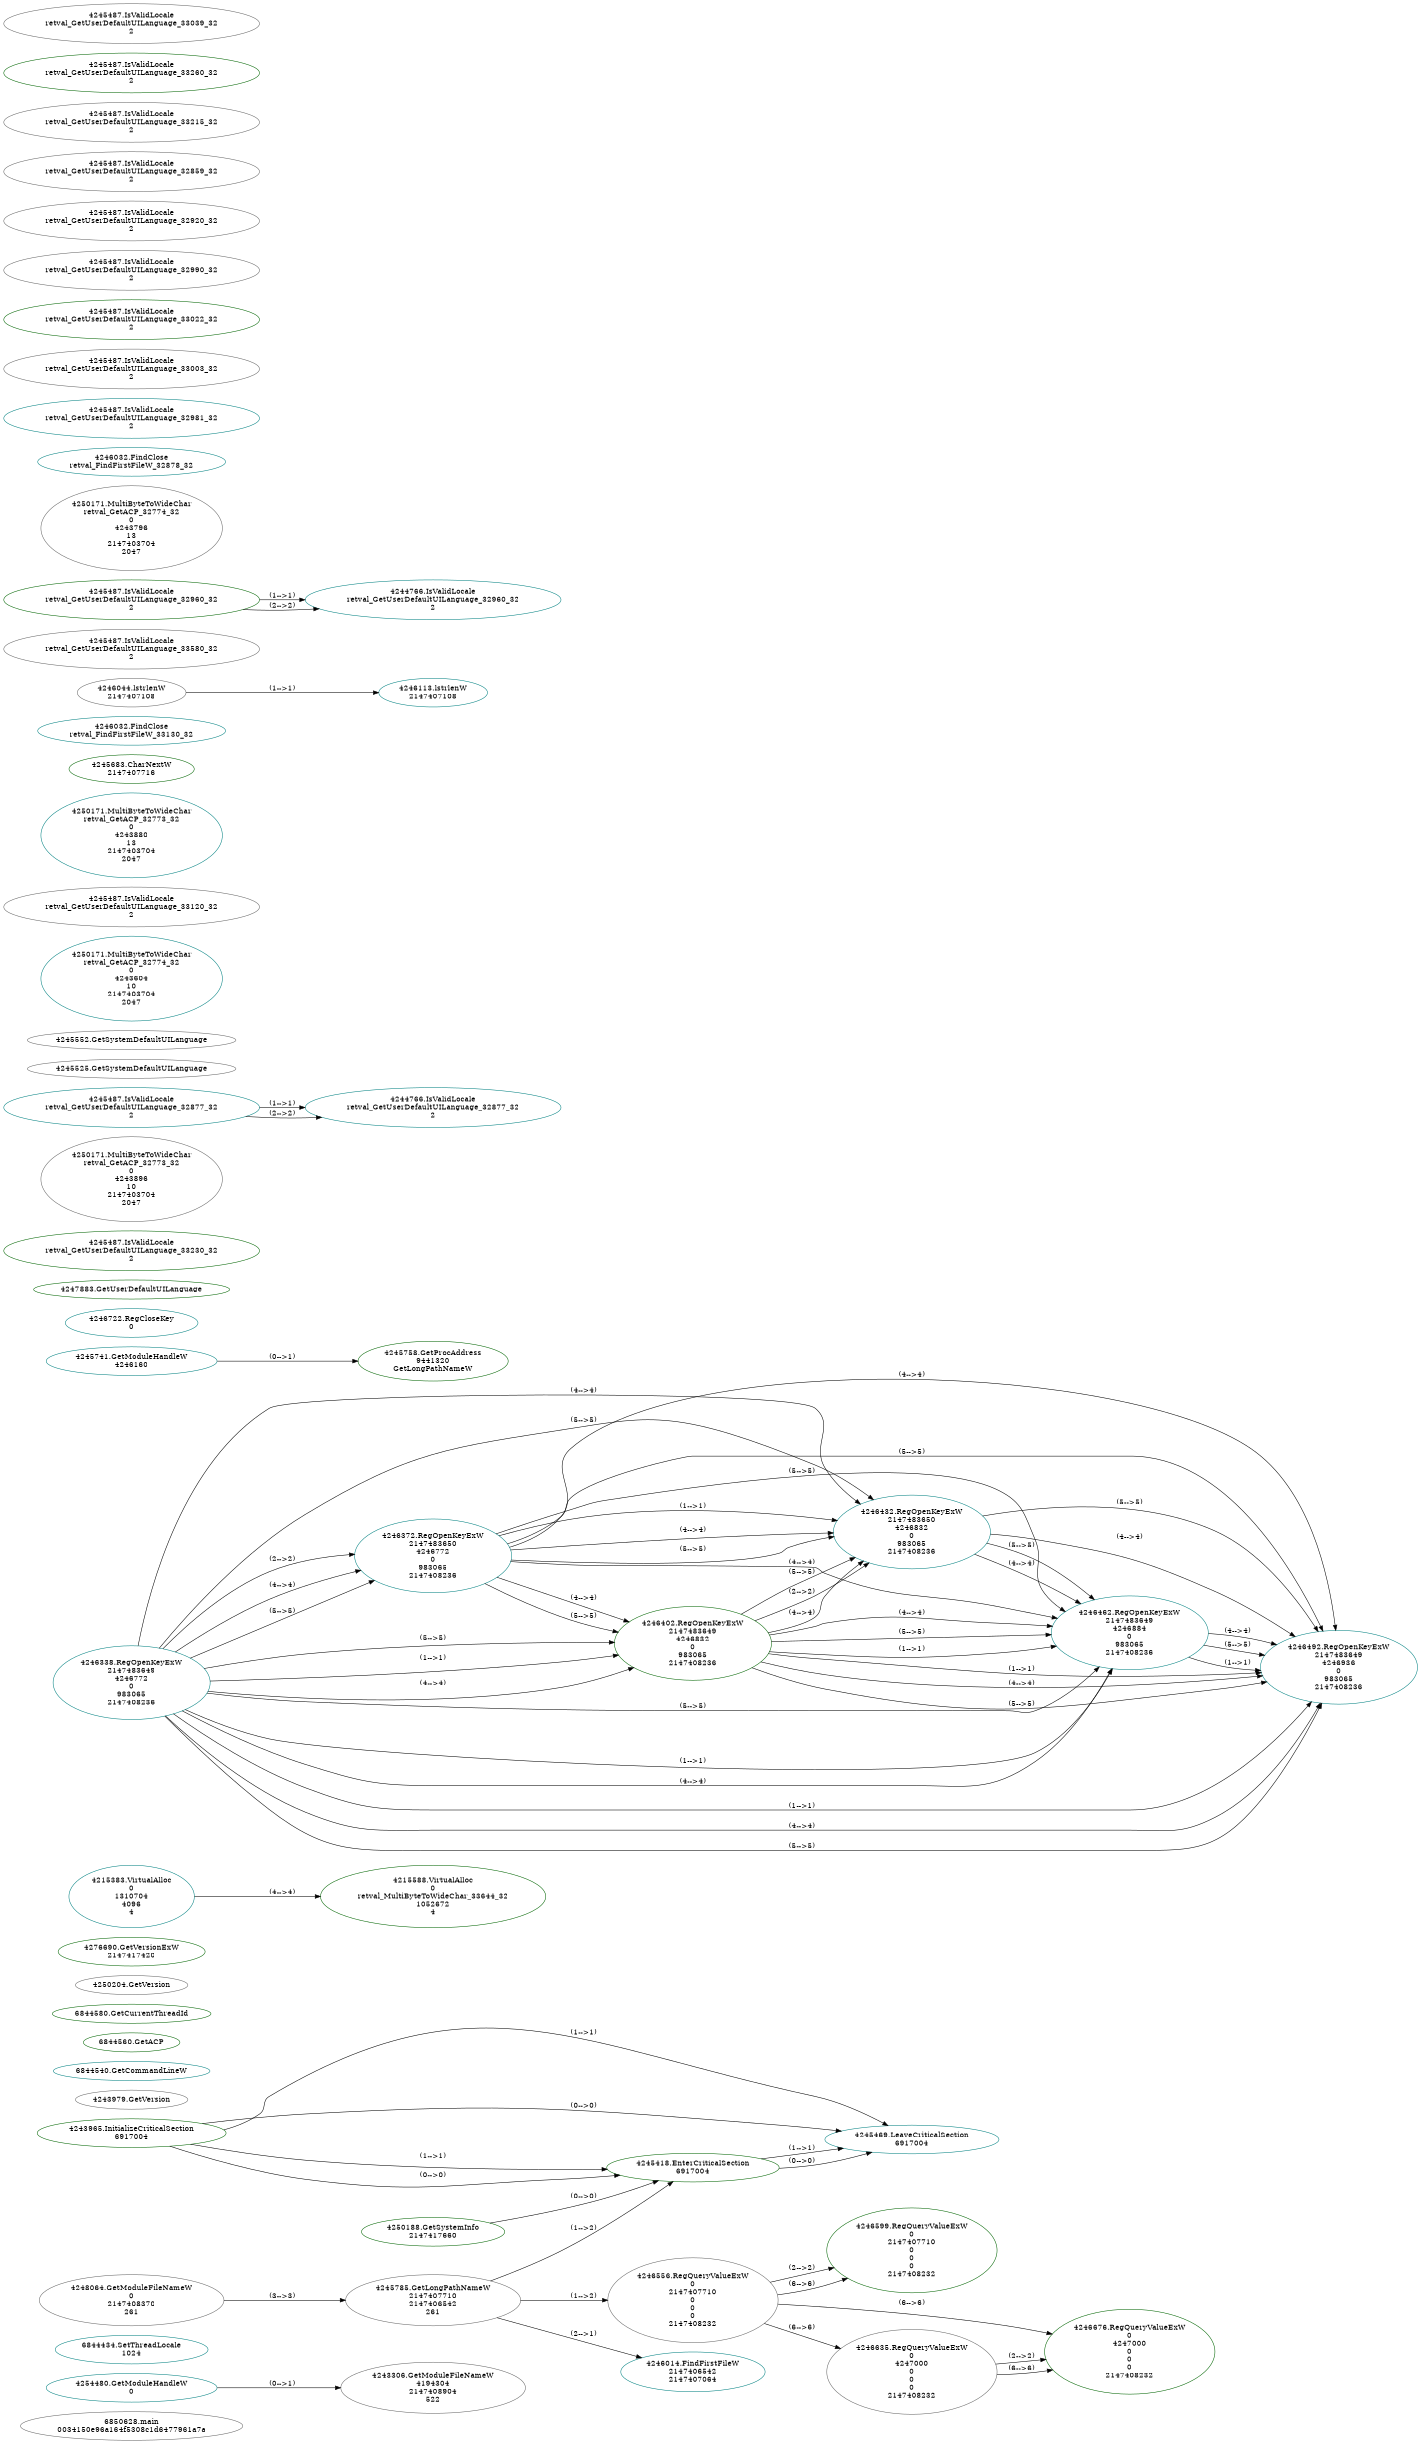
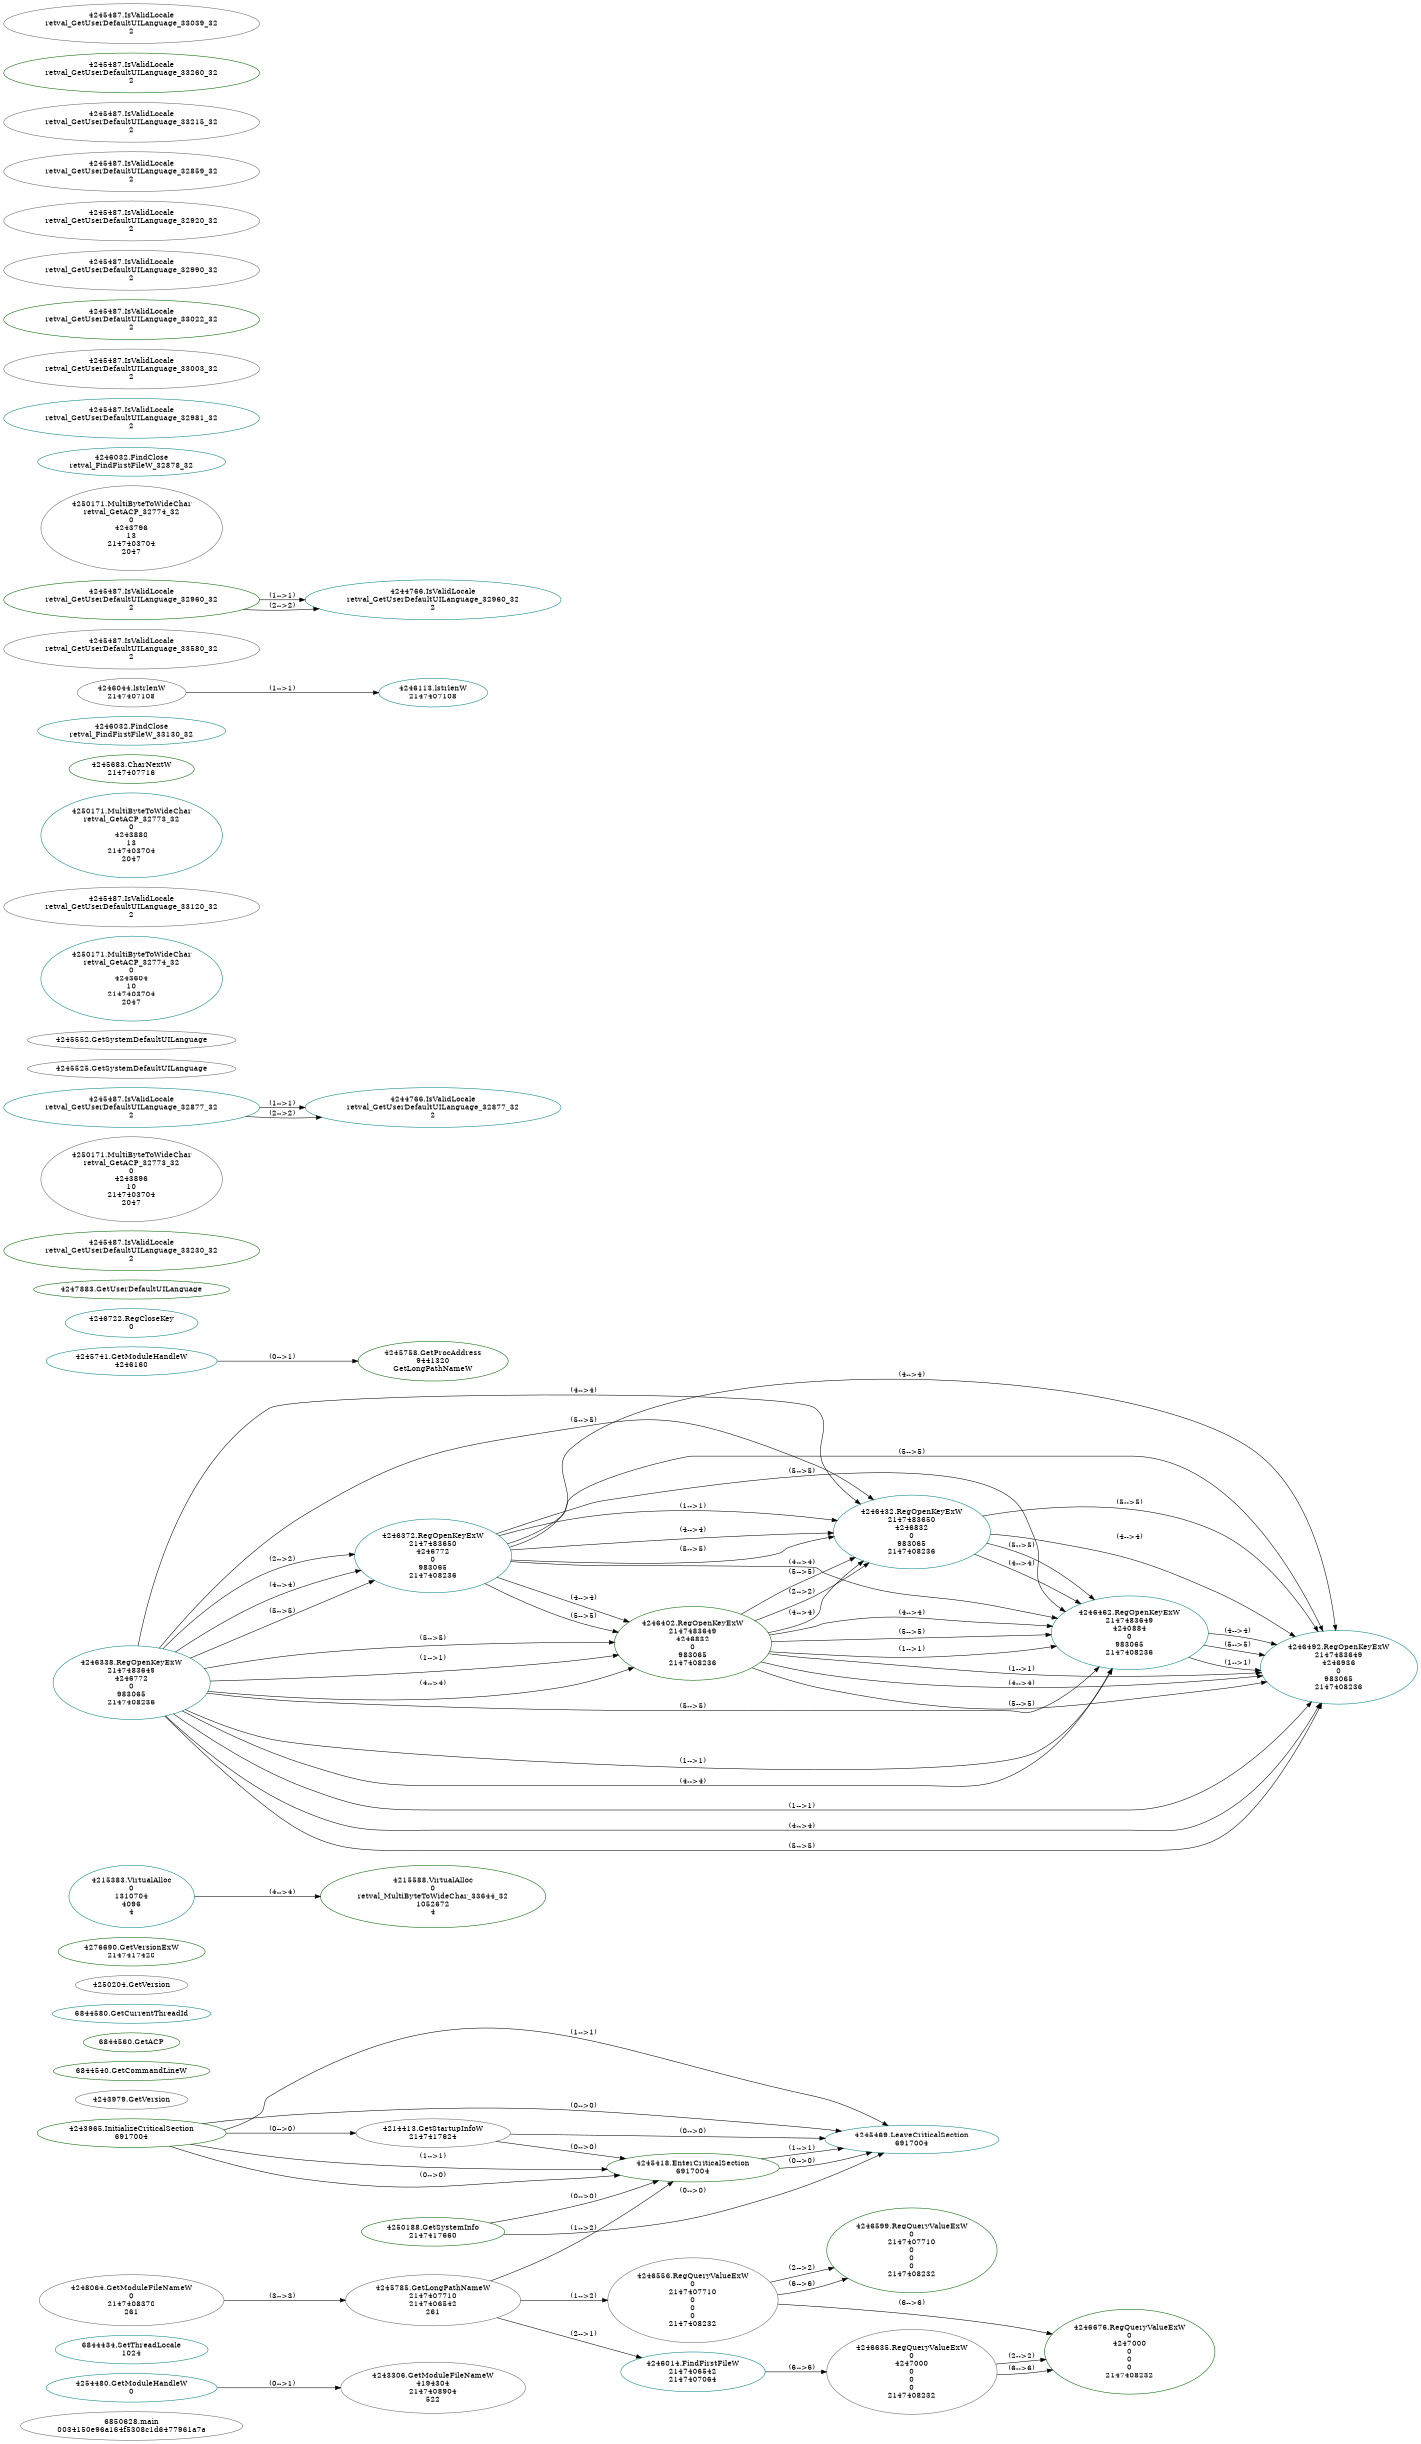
node "4246462.RegOpenKeyExW 2147483649 4246884 0 983065 2147408236": label "4246462.RegOpenKeyExW 2147483649 4246884 0 983065 2147408236" -> "4246462.RegOpenKeyExW 2147483649 4240884 0 983065 2147408236"
node "6844580.GetCurrentThreadId": color darkgreen -> teal
node "6844540.GetCommandLineW": color teal -> darkgreen
node "4214413.GetStartupInfoW 2147417624": added
edge "4250188.GetSystemInfo 2147417660" -> "4245469.LeaveCriticalSection 6917004": added, label "(0-->0)"
edge "4246556.RegQueryValueExW 0 2147407710 0 0 0 2147408232" -> "4246635.RegQueryValueExW 0 4247000 0 0 0 2147408232": now "4246014.FindFirstFileW 2147406542 2147407064" -> "4246635.RegQueryValueExW 0 4247000 0 0 0 2147408232"
